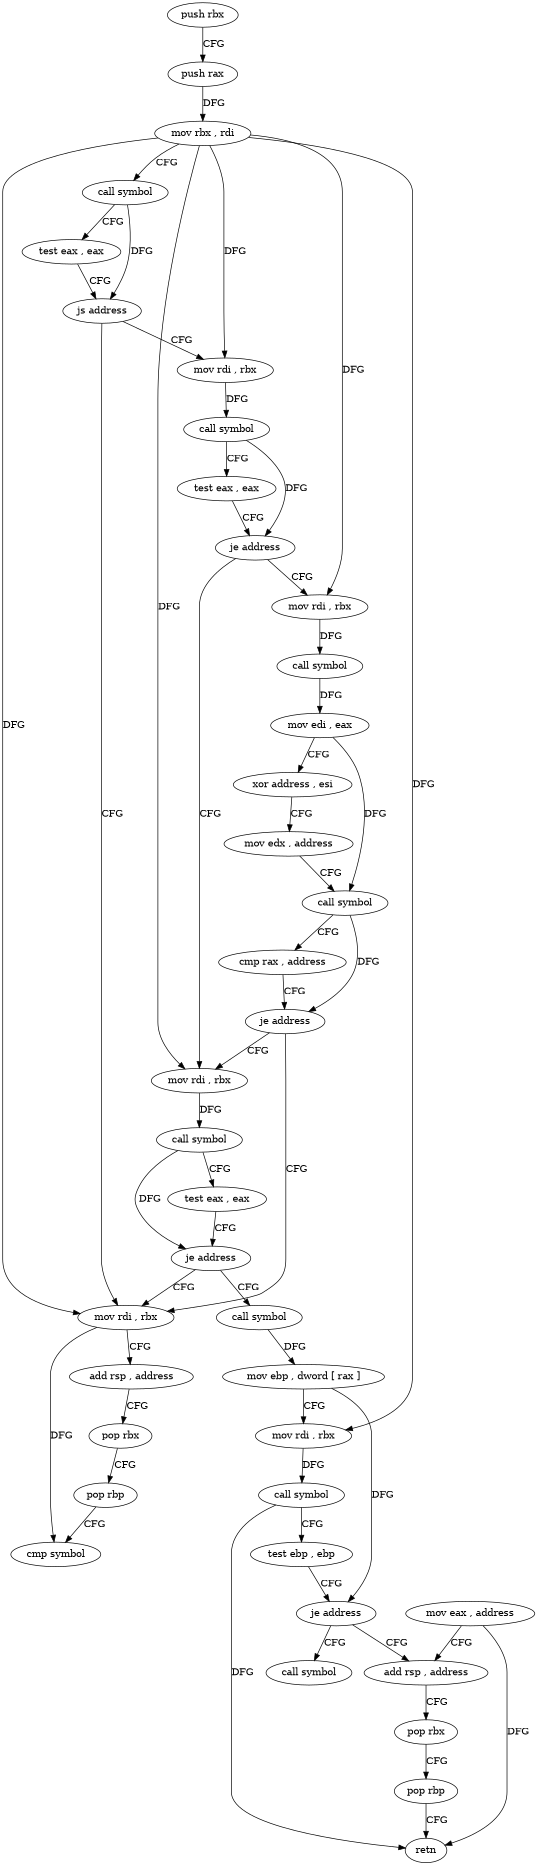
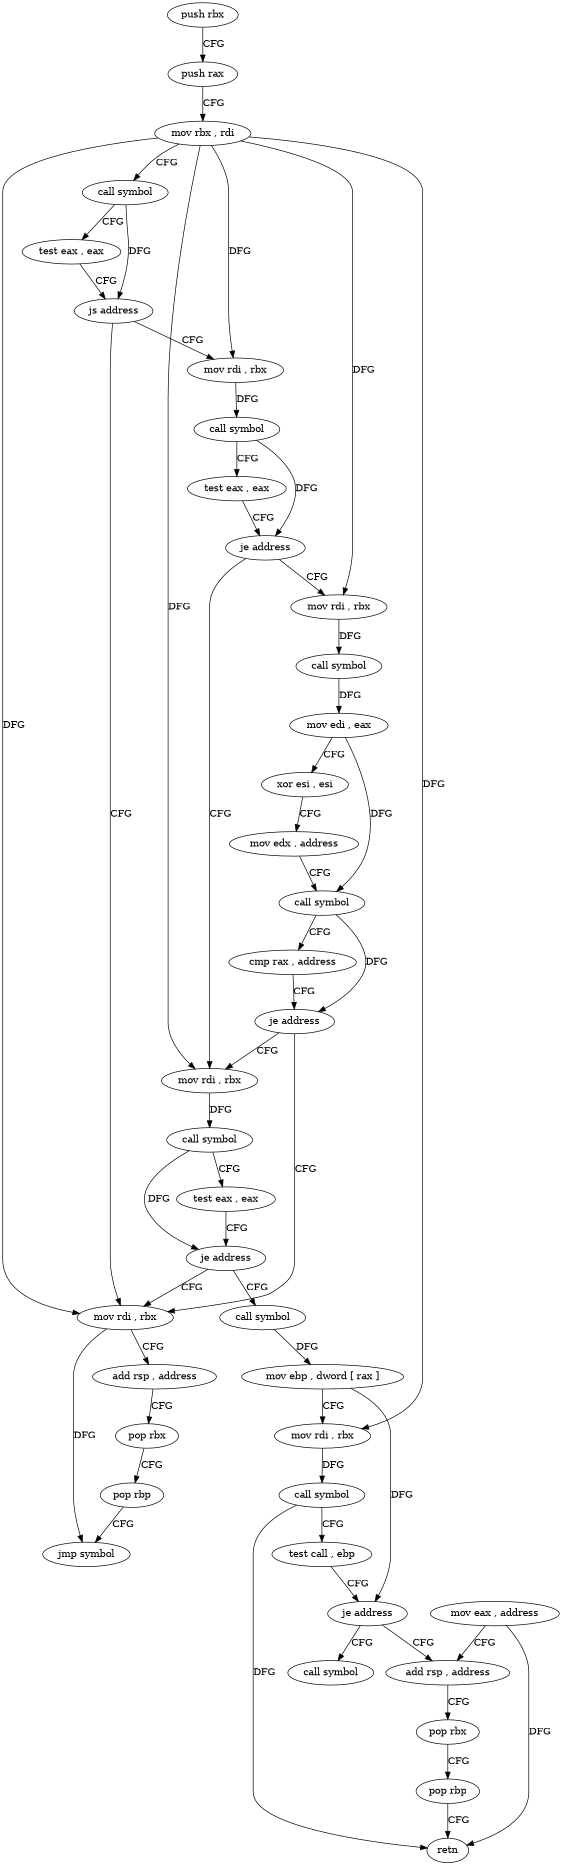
edge "push rax" -> "mov rbx , rdi": label "DFG" -> "CFG"
node "xor address , esi": label "xor address , esi" -> "xor esi , esi"
node "cmp symbol": label "cmp symbol" -> "jmp symbol"
node "test ebp , ebp": label "test ebp , ebp" -> "test call , ebp"
